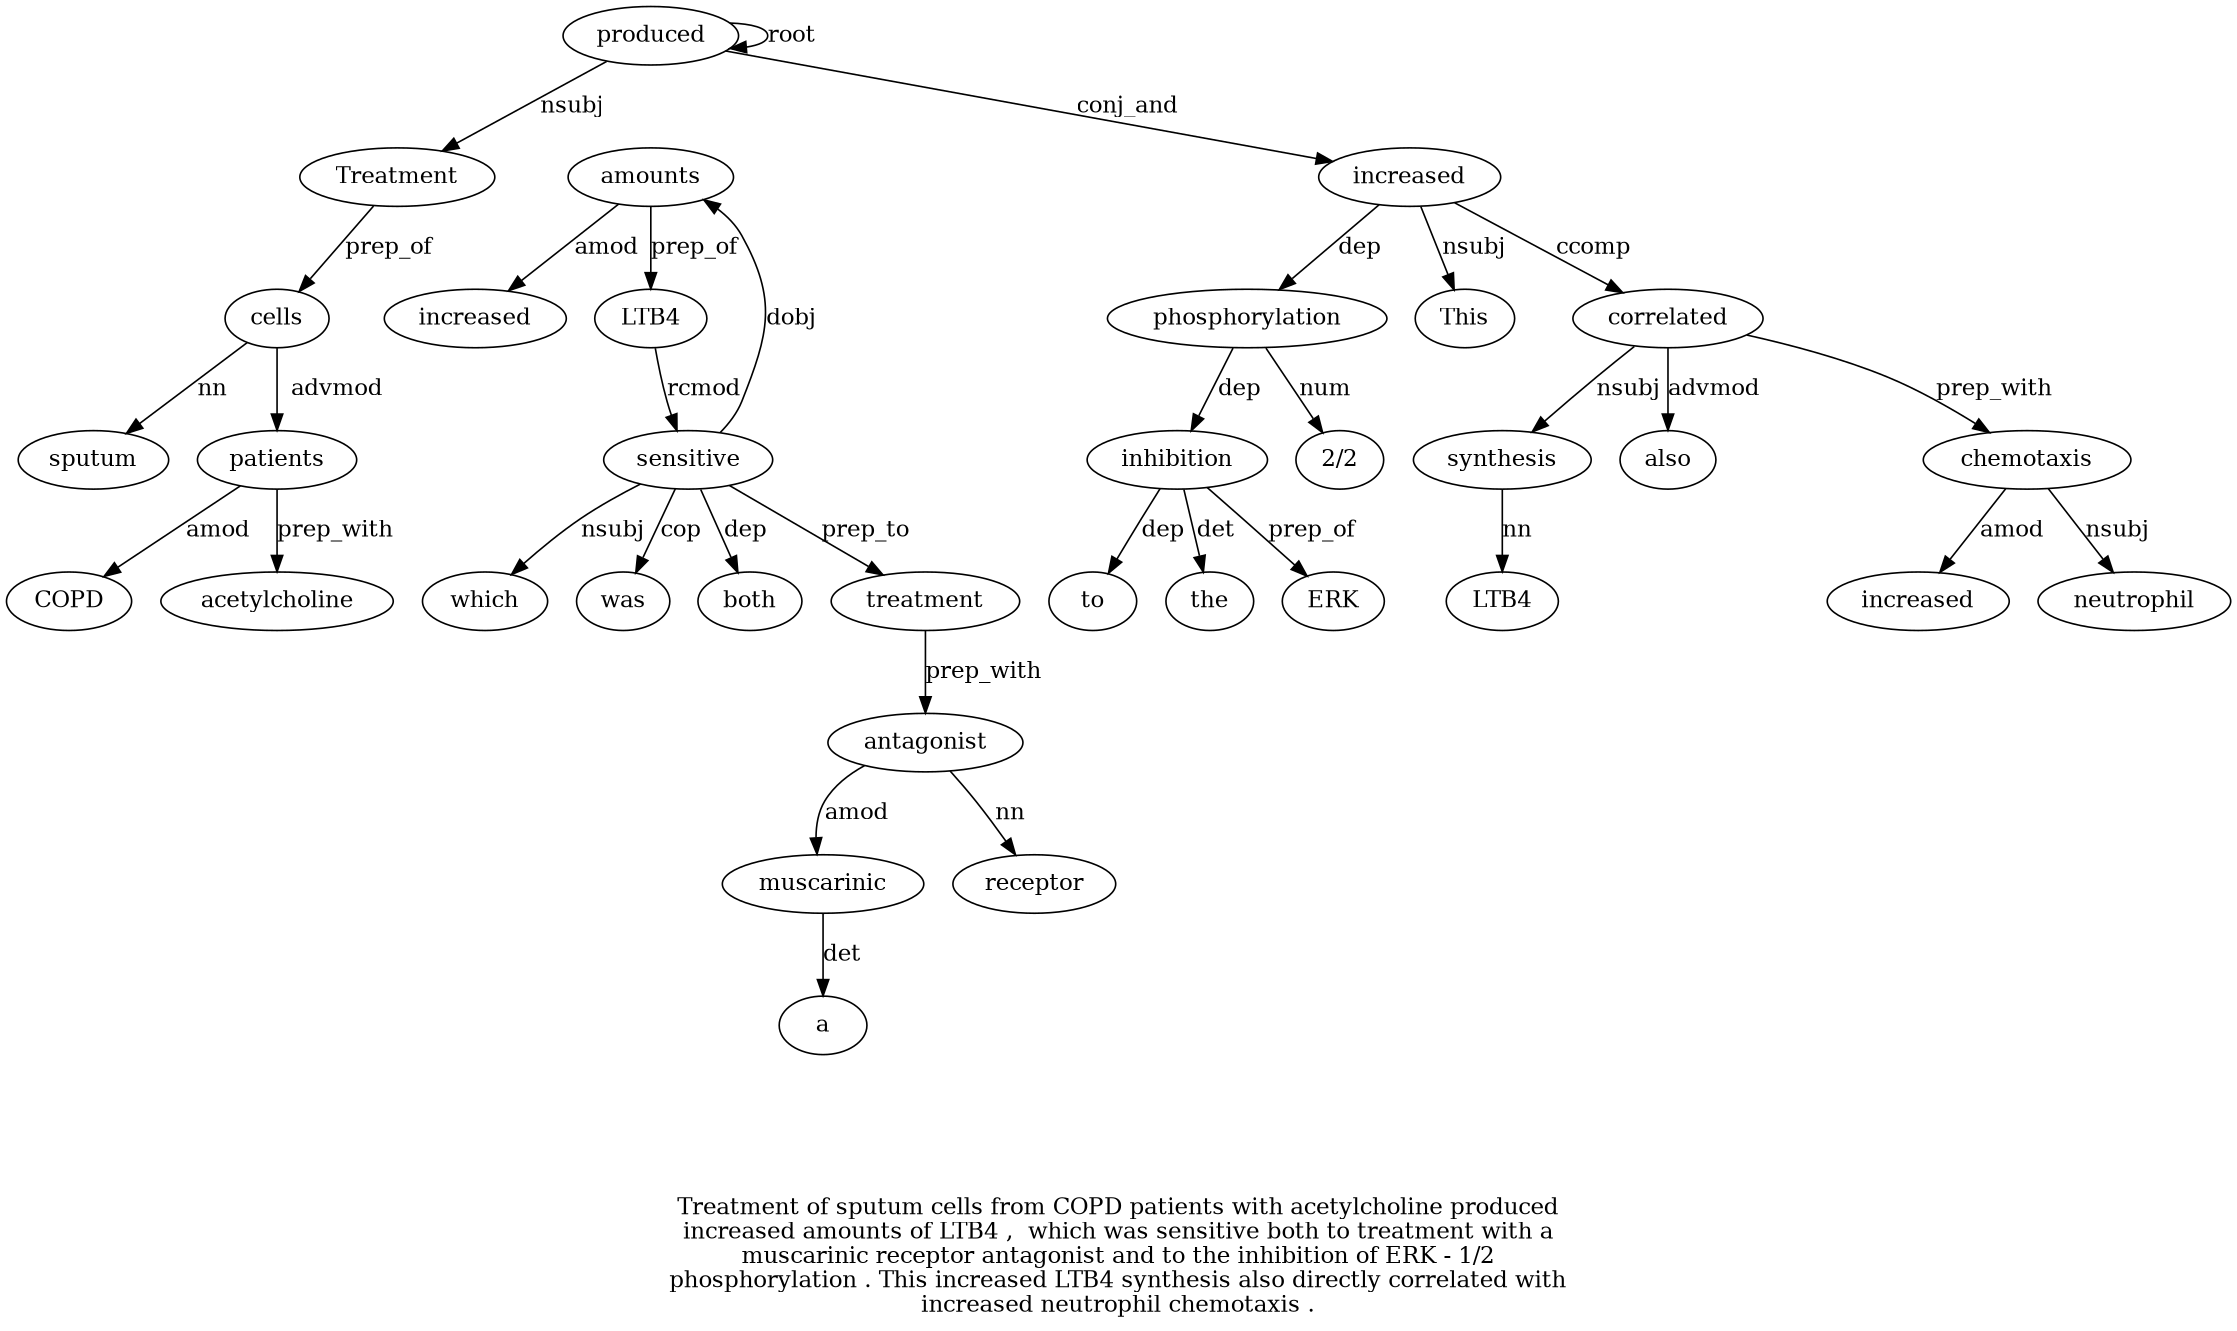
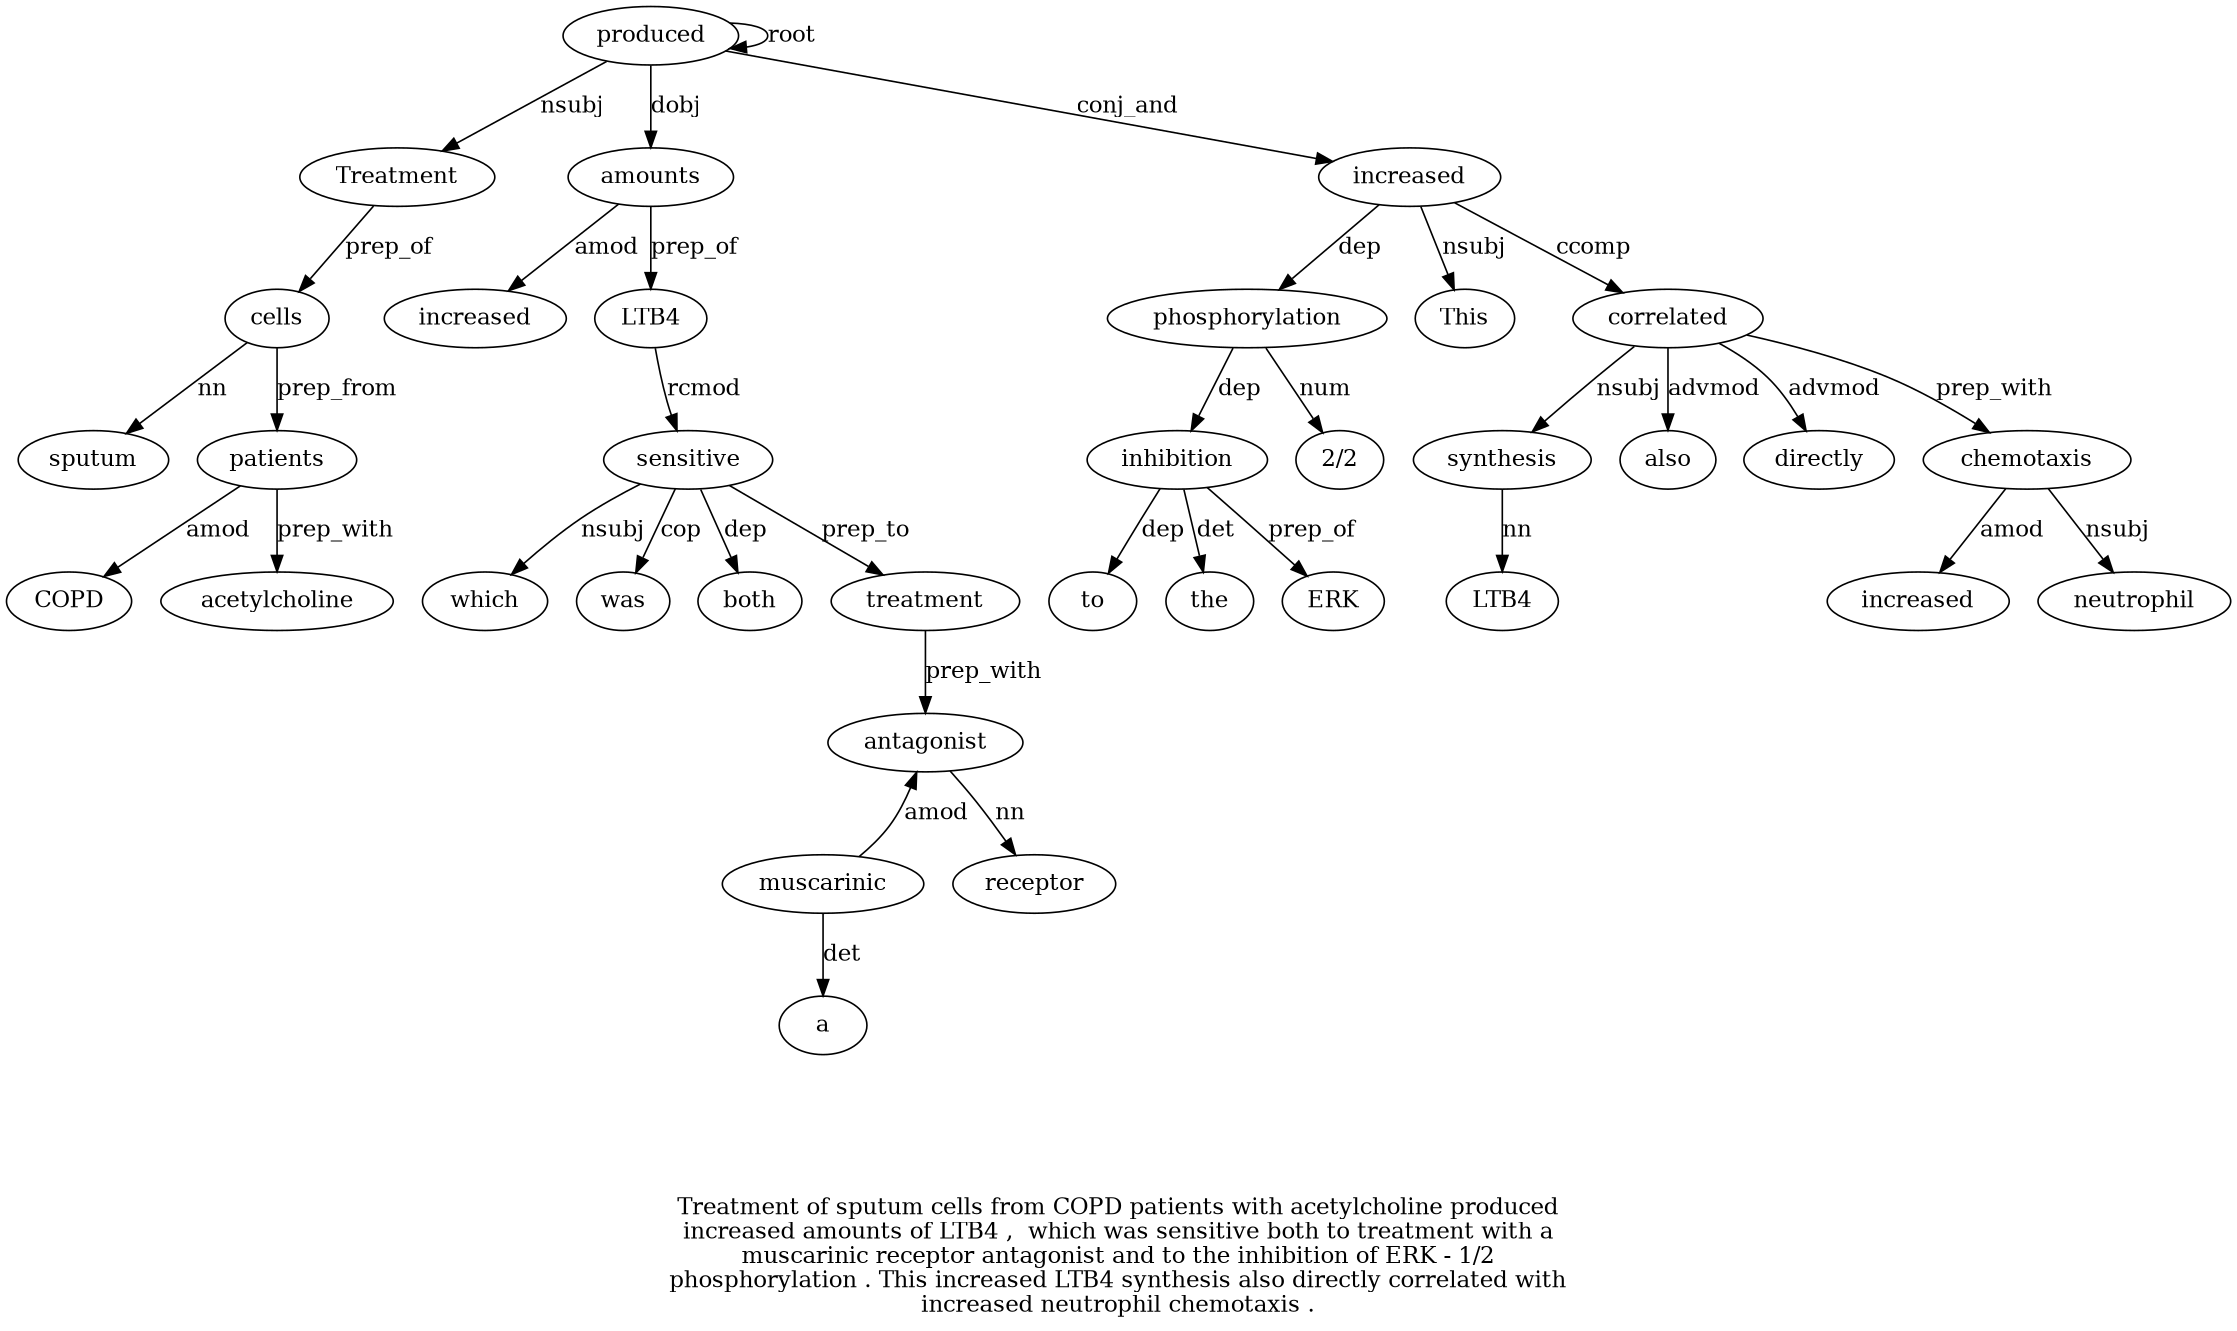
edge "sensitive" -> "amounts": now "produced" -> "amounts"
edge "cells" -> "patients": label "advmod" -> "prep_from"
node "directly": added
edge "antagonist" -> "muscarinic": reversed
